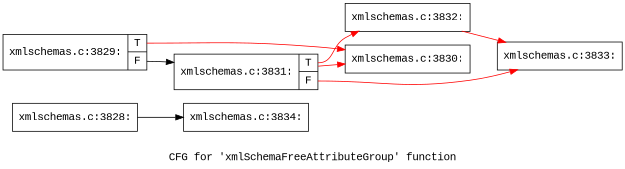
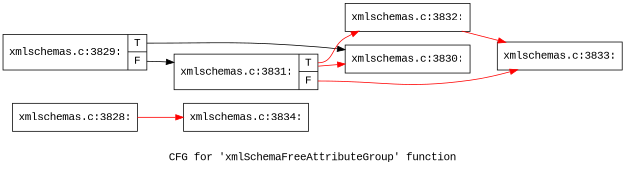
edge "xmlschemas.c:3829:" -> "xmlschemas.c:3830:": color red -> black
edge "xmlschemas.c:3828:" -> "xmlschemas.c:3834:": color black -> red
